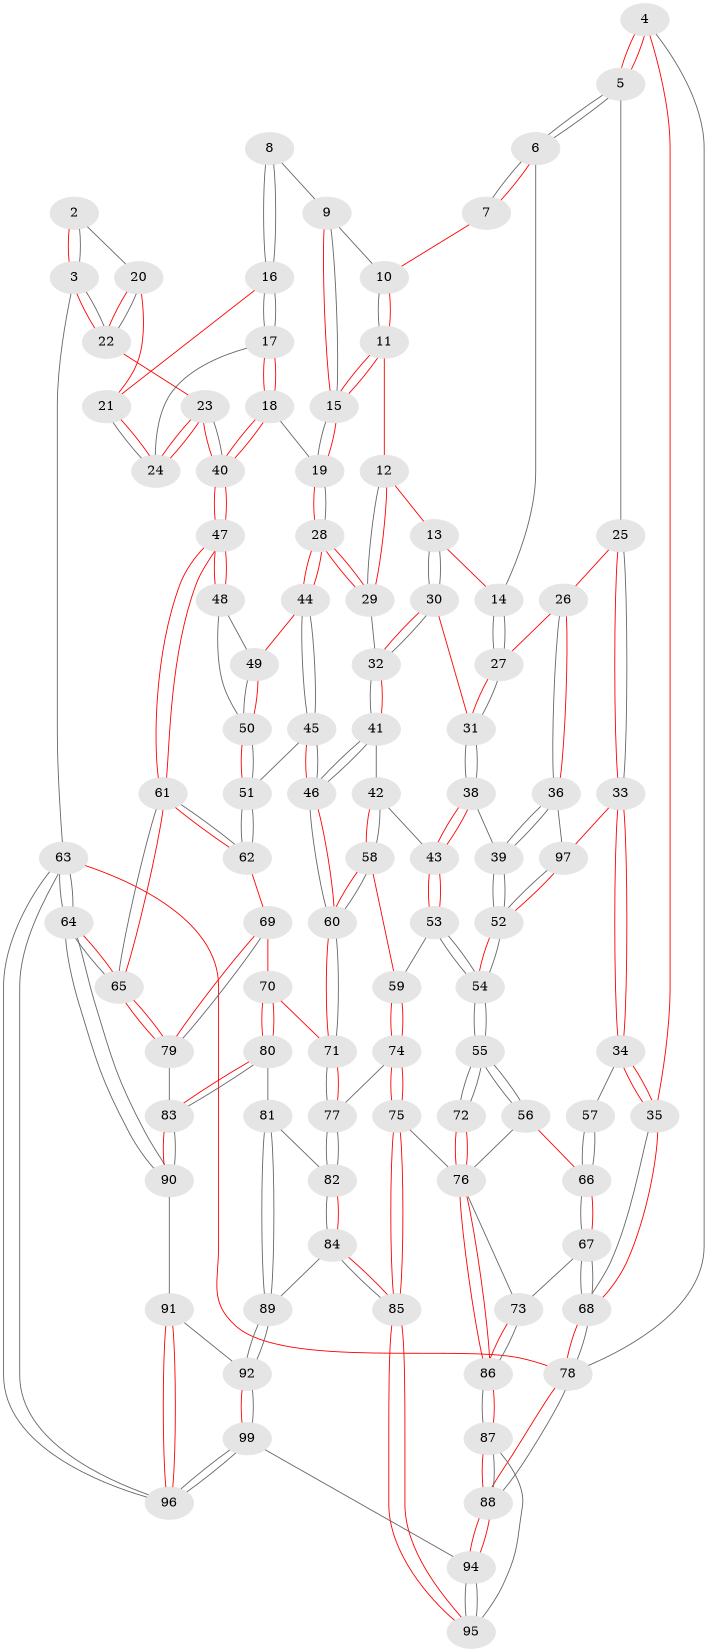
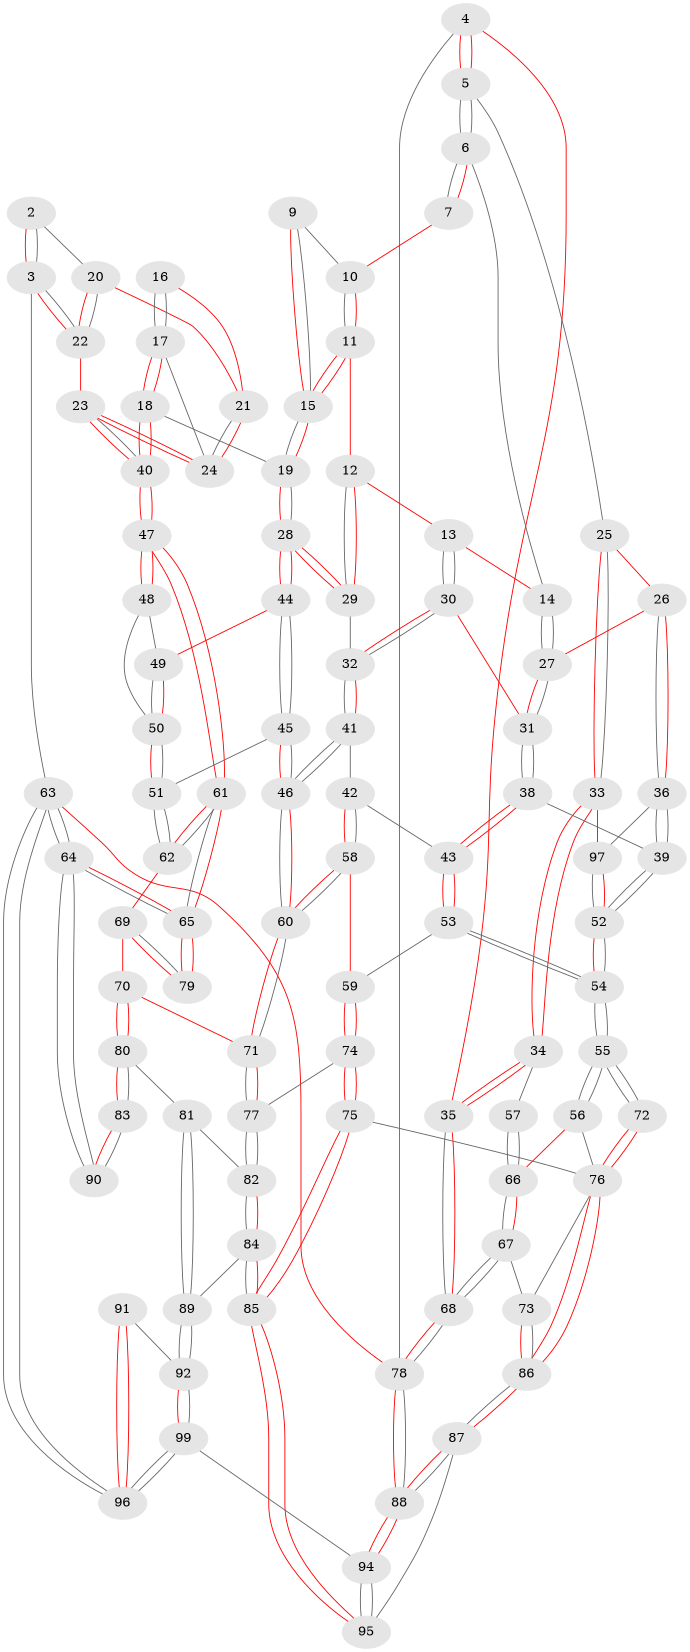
node "8": removed
edge "79" -- "83": removed
edge "90" -- "91": removed
